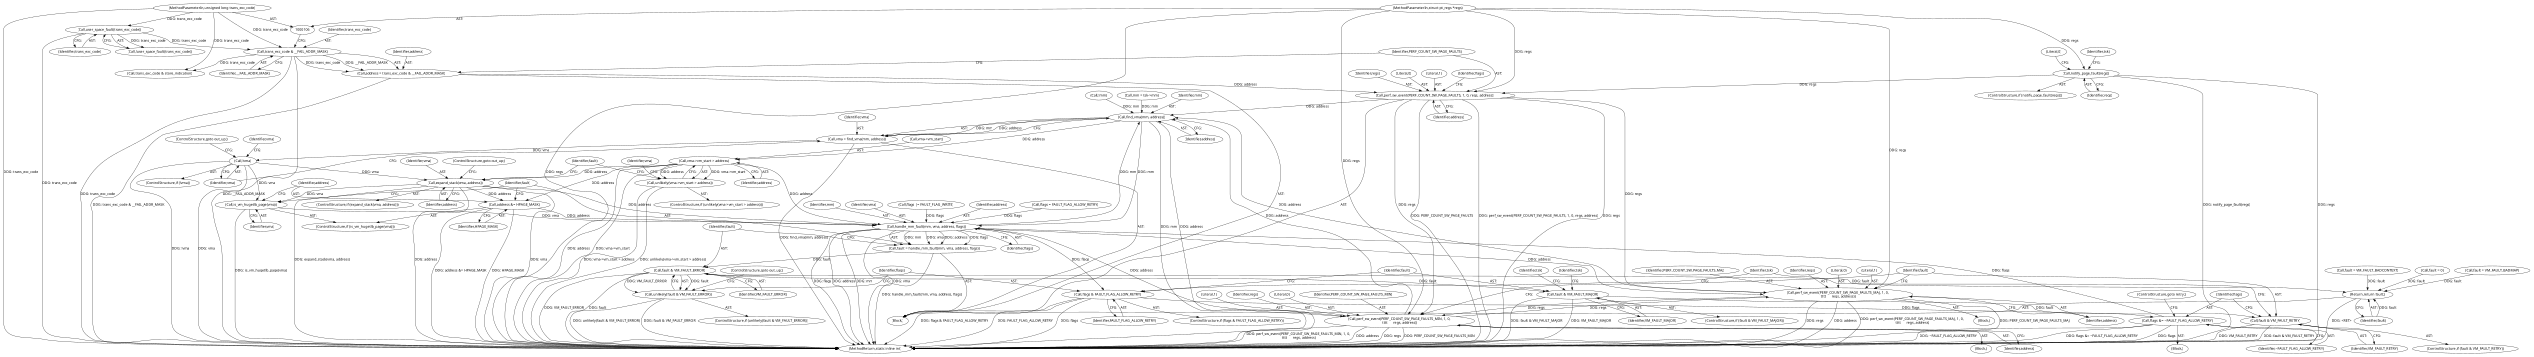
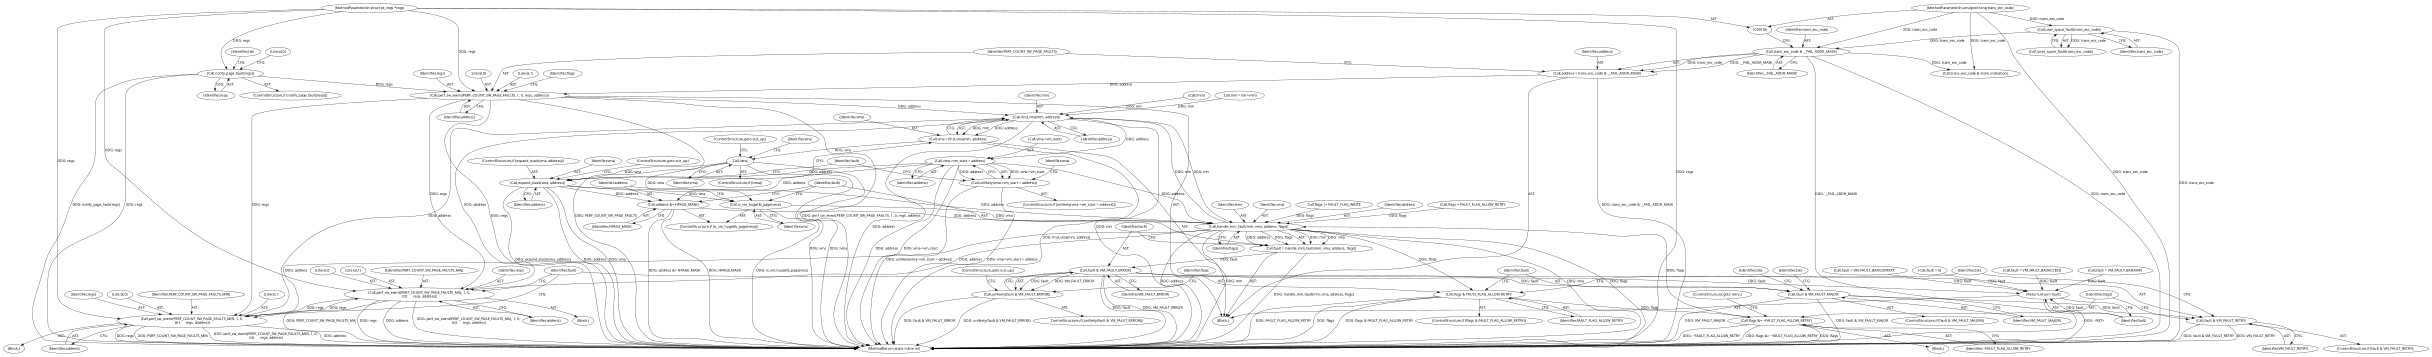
edge "(Call,expand_stack(vma, address))" -> "(ControlStructure,if (expand_stack(vma, address)))": reversed
node "(Call,fault = VM_FAULT_BADACCESS)": added
